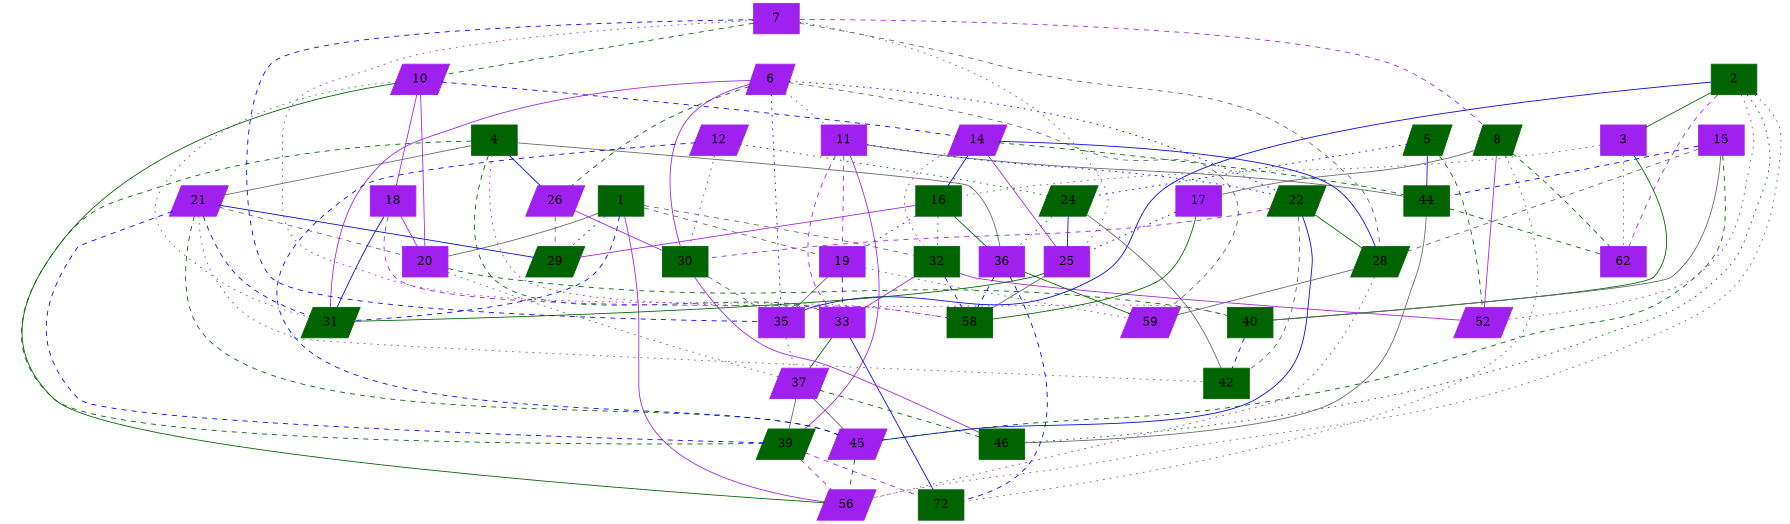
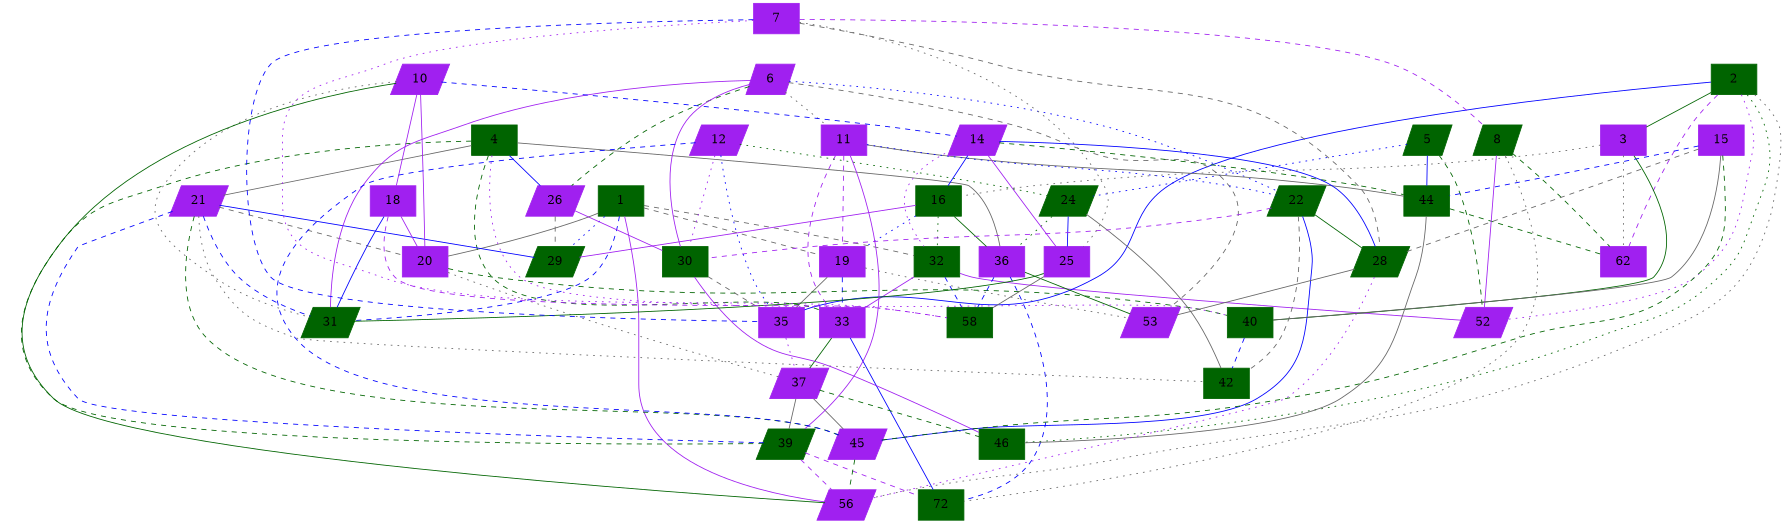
edge "7" -- "10": removed
edge "6" -- "35": now "12" -- "35"
node "17": removed
node "59": label "59" -> "53"
